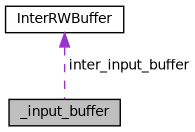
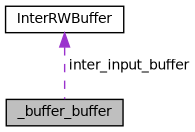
node "_input_buffer": label "_input_buffer" -> "_buffer_buffer"
